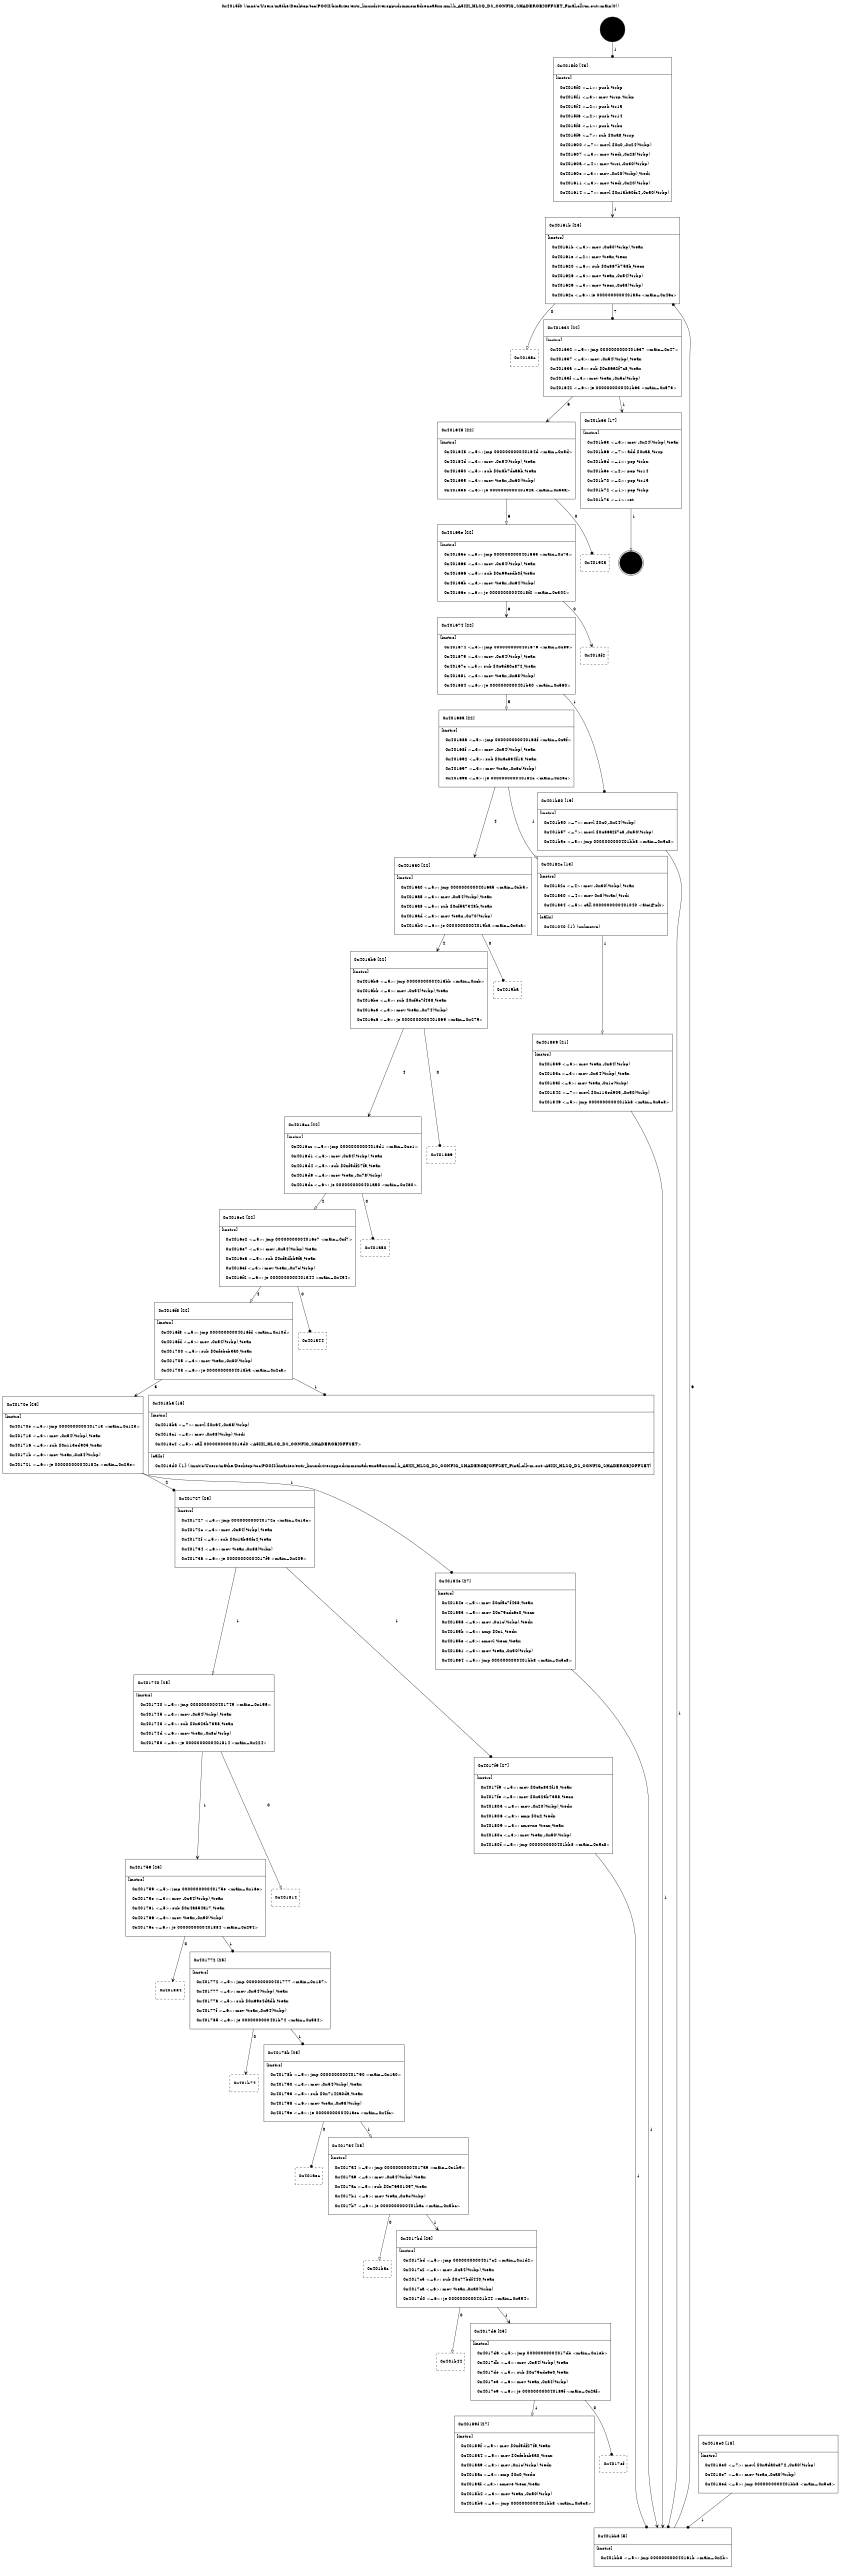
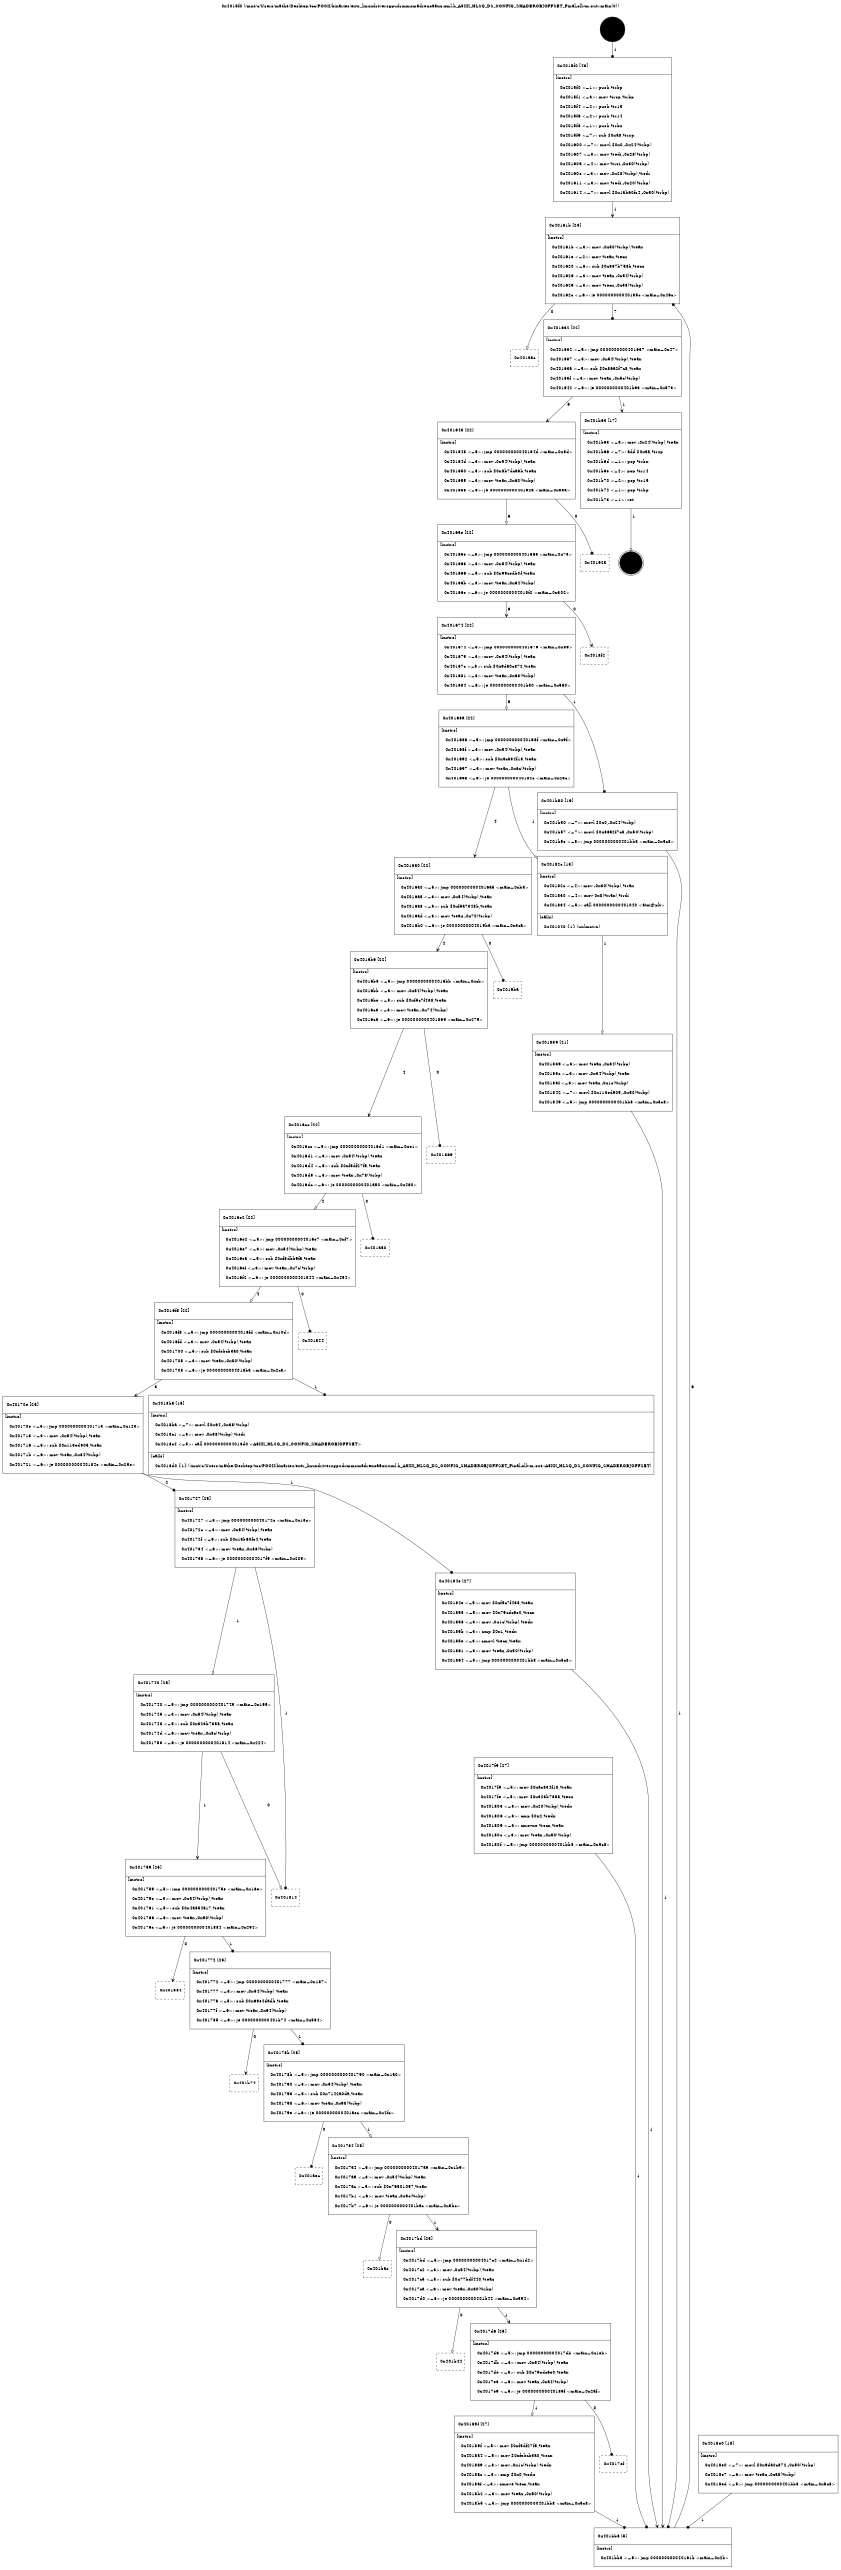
edge "0x401727 [25]" -> "0x4017f9 [27]": now "0x401727 [25]" -> "0x401814"
edge "0x40189f [27]" -> "0x401bb8 [5]": added, label "1"
